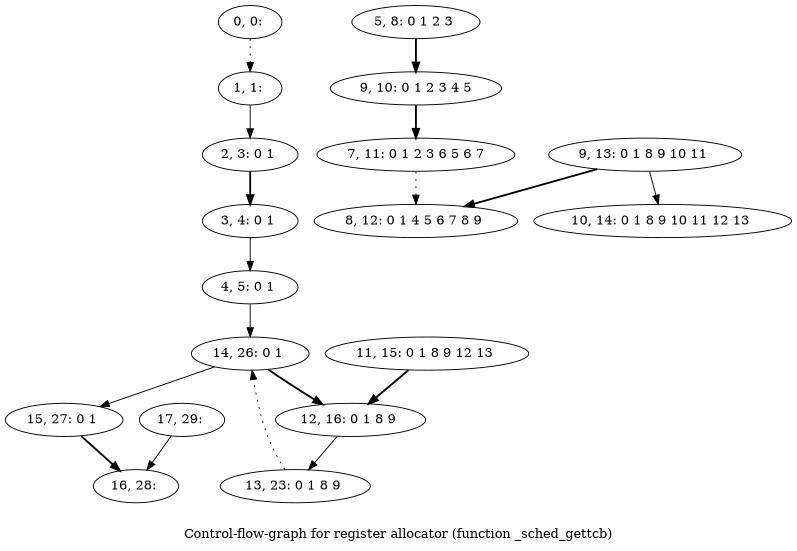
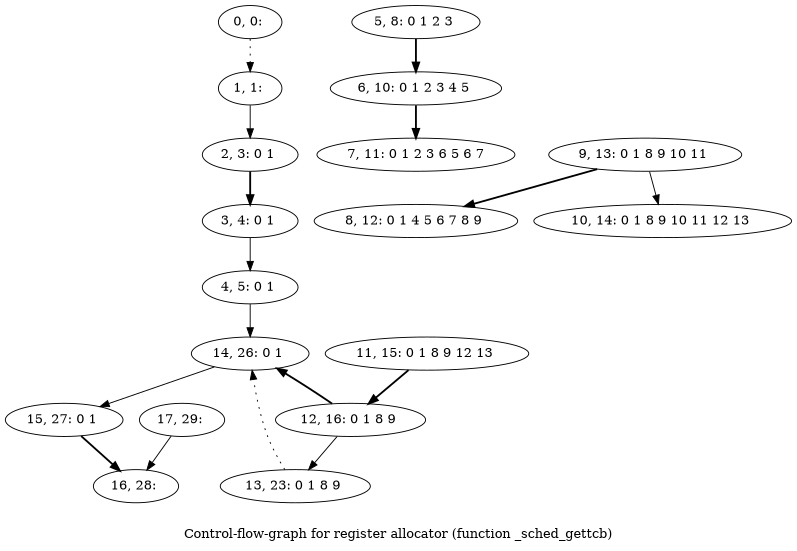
node "9, 10: 0 1 2 3 4 5": label "9, 10: 0 1 2 3 4 5" -> "6, 10: 0 1 2 3 4 5"
edge "7, 11: 0 1 2 3 6 5 6 7" -> "8, 12: 0 1 4 5 6 7 8 9": removed
edge "14, 26: 0 1" -> "12, 16: 0 1 8 9": reversed
